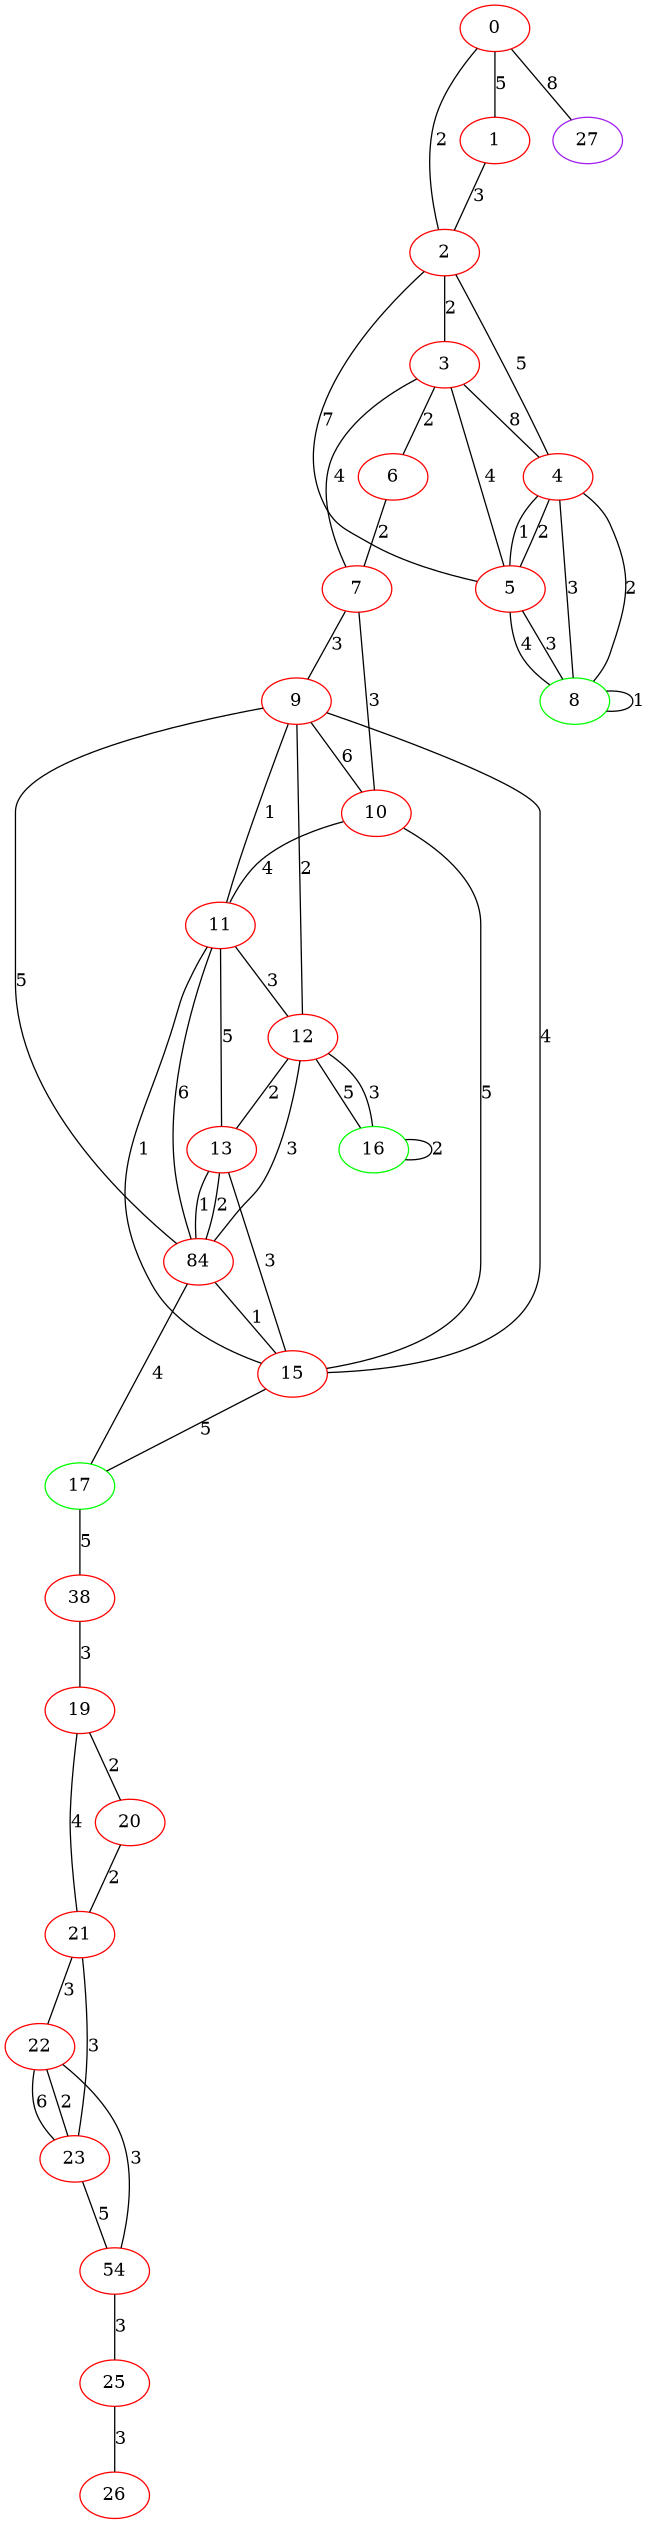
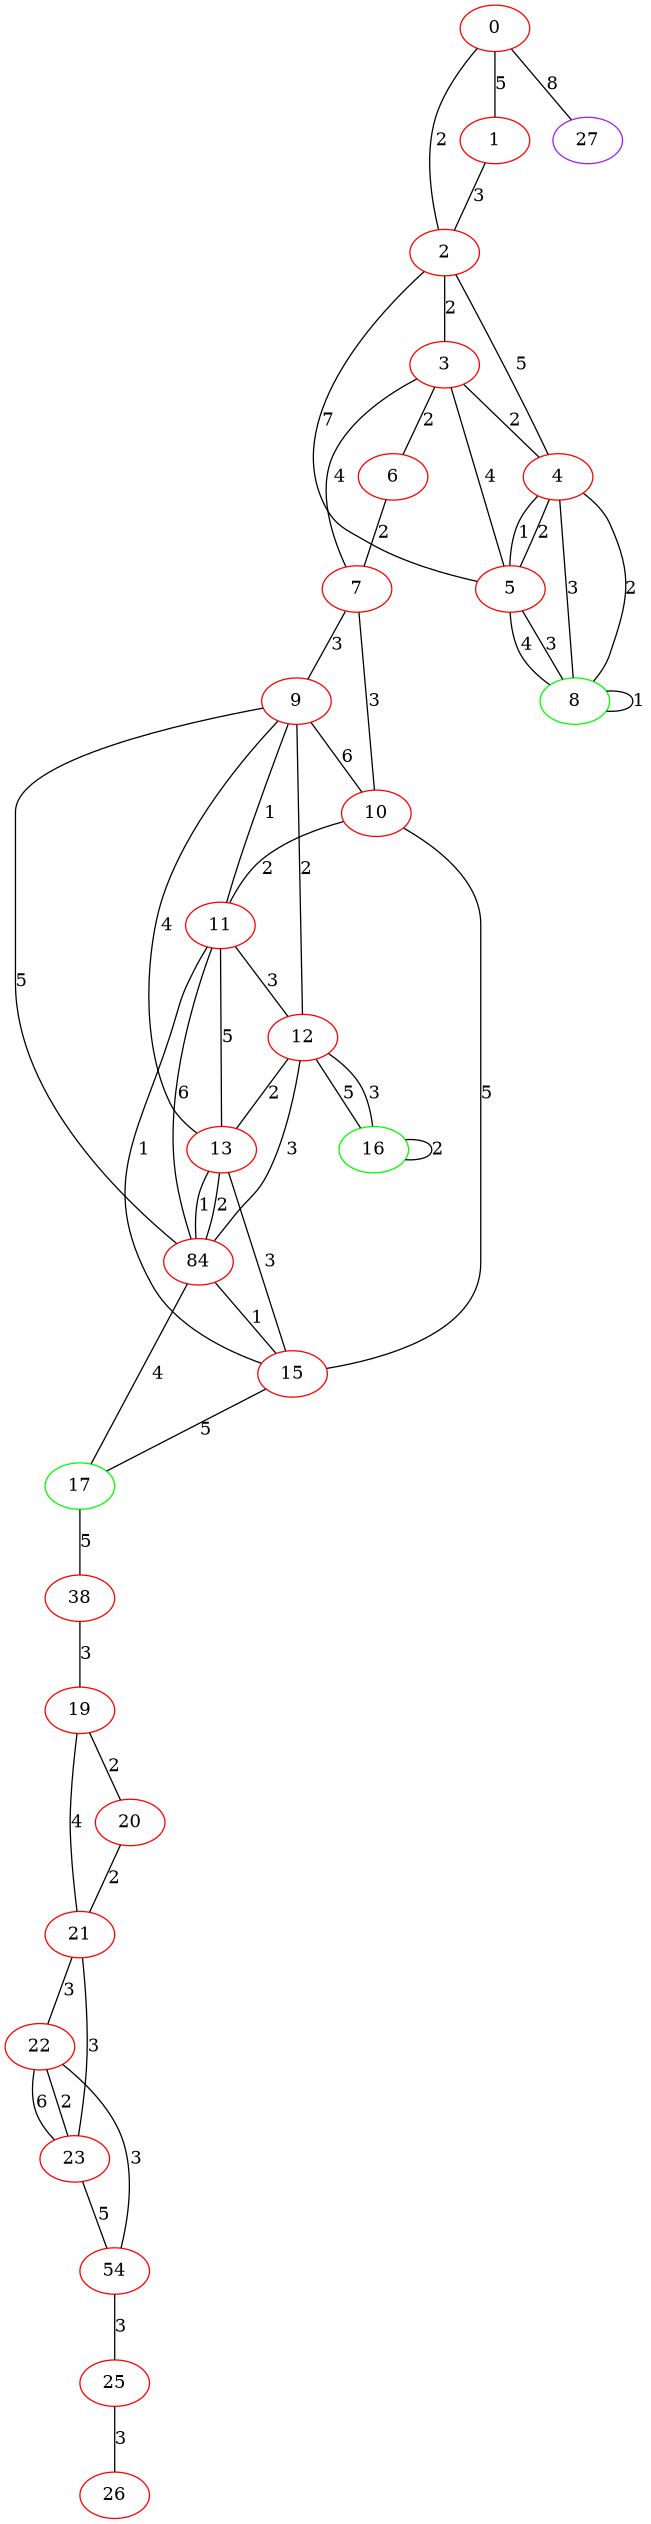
edge "3" -- "4": label "8" -> "2"
edge "10" -- "11": label "4" -> "2"
edge "9" -- "15": now "9" -- "13"
